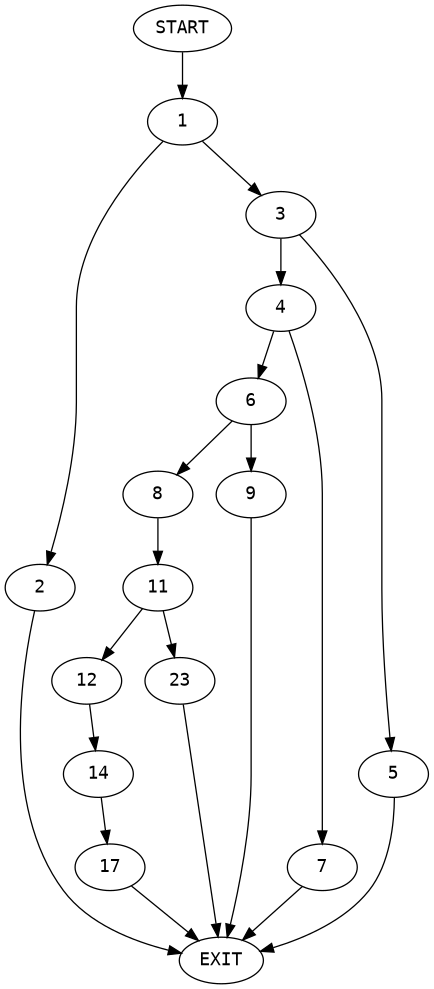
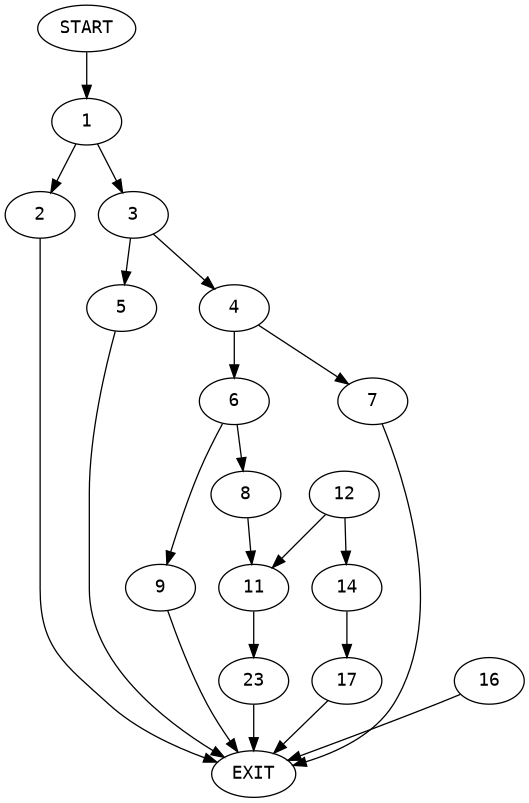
edge "11" -> "12": reversed
node "16": added
